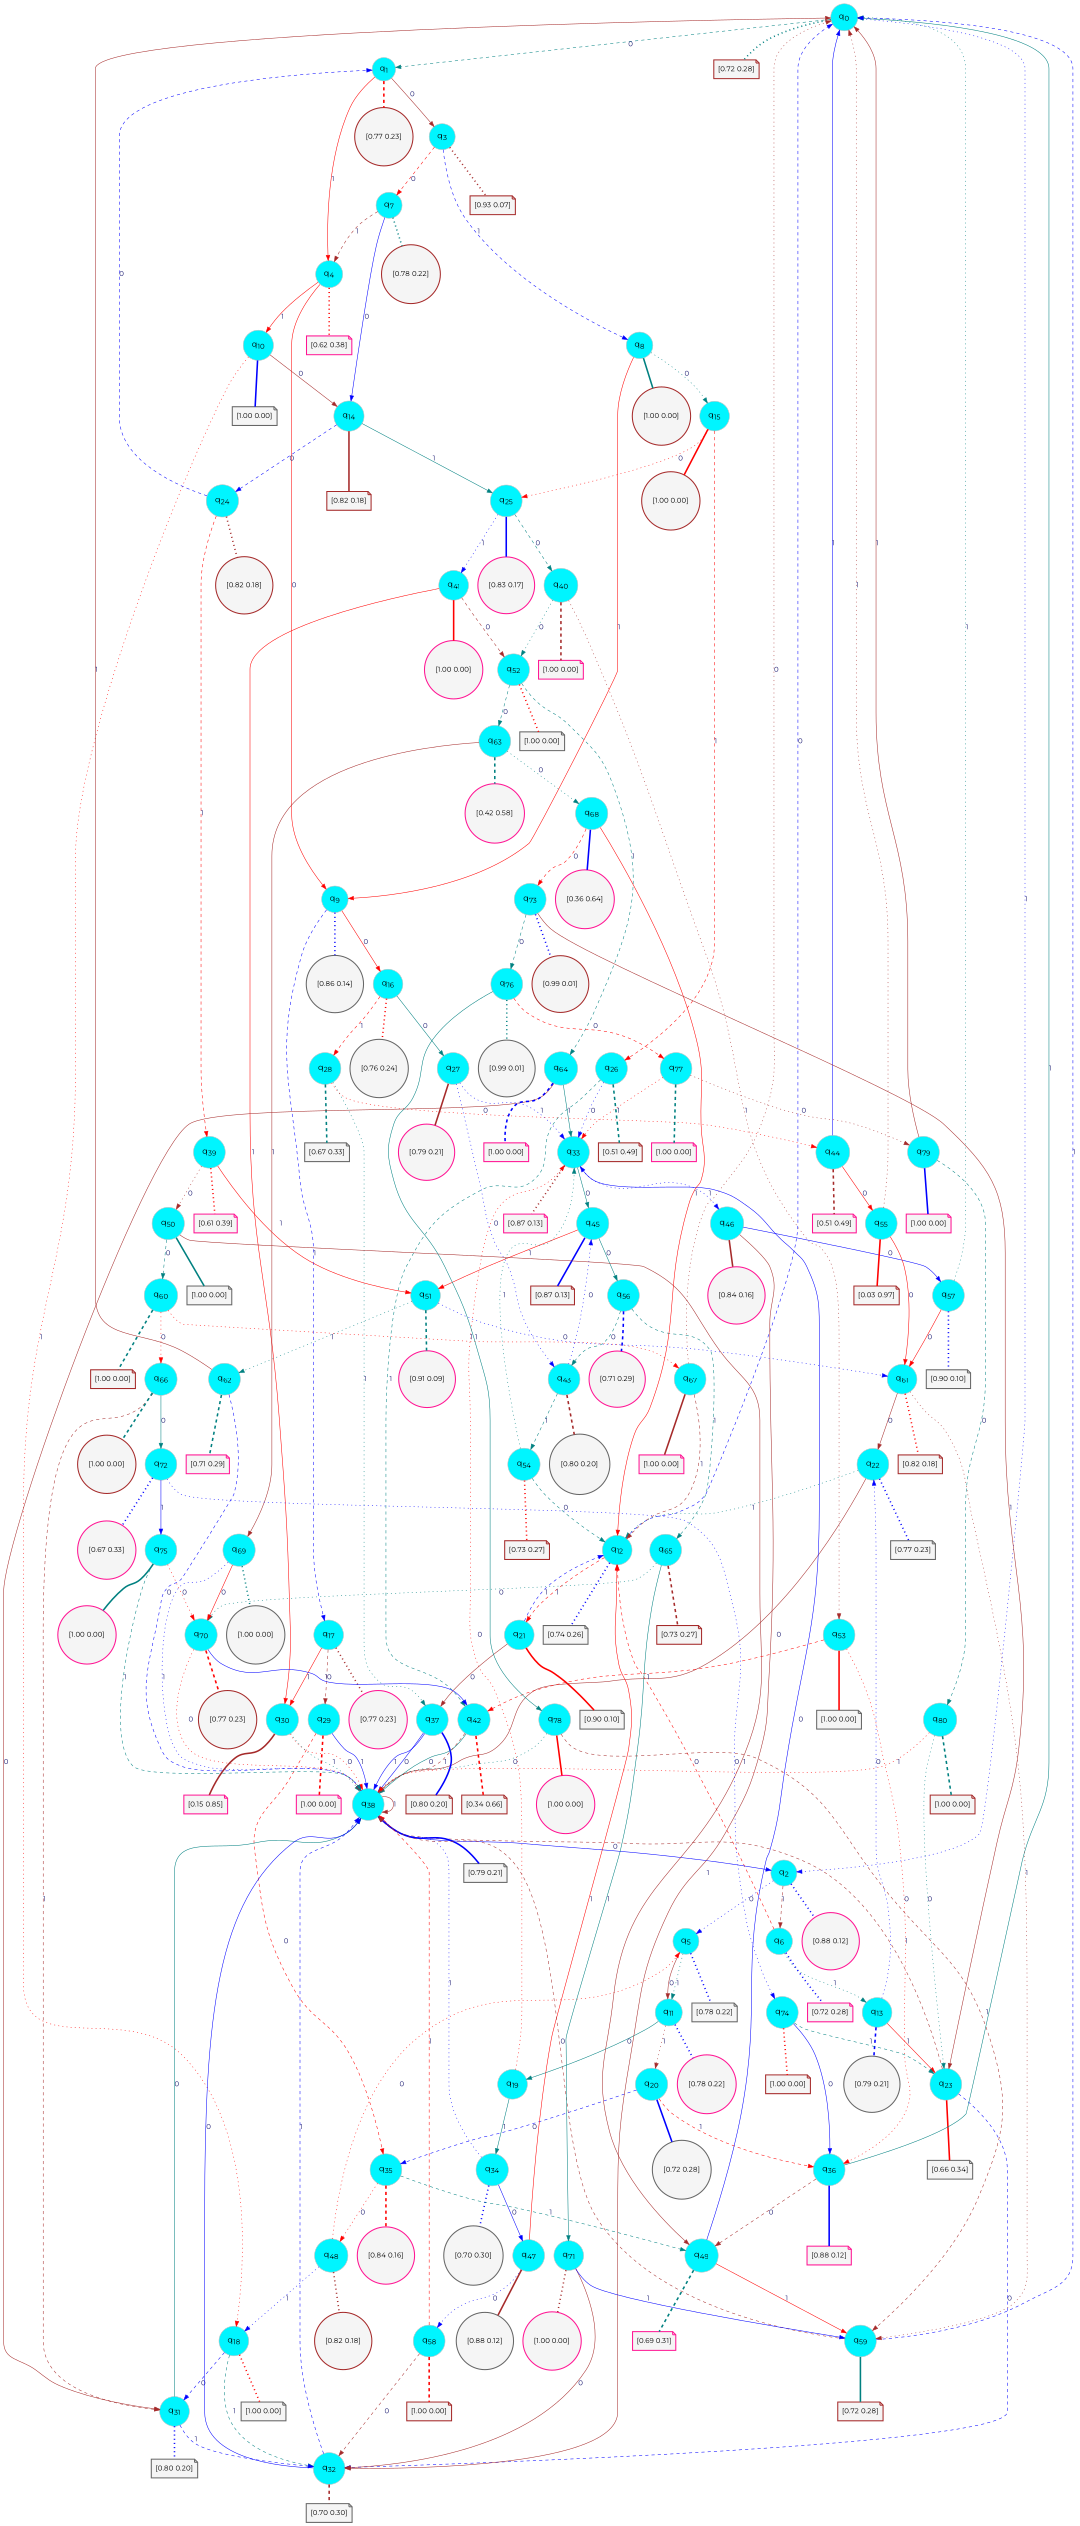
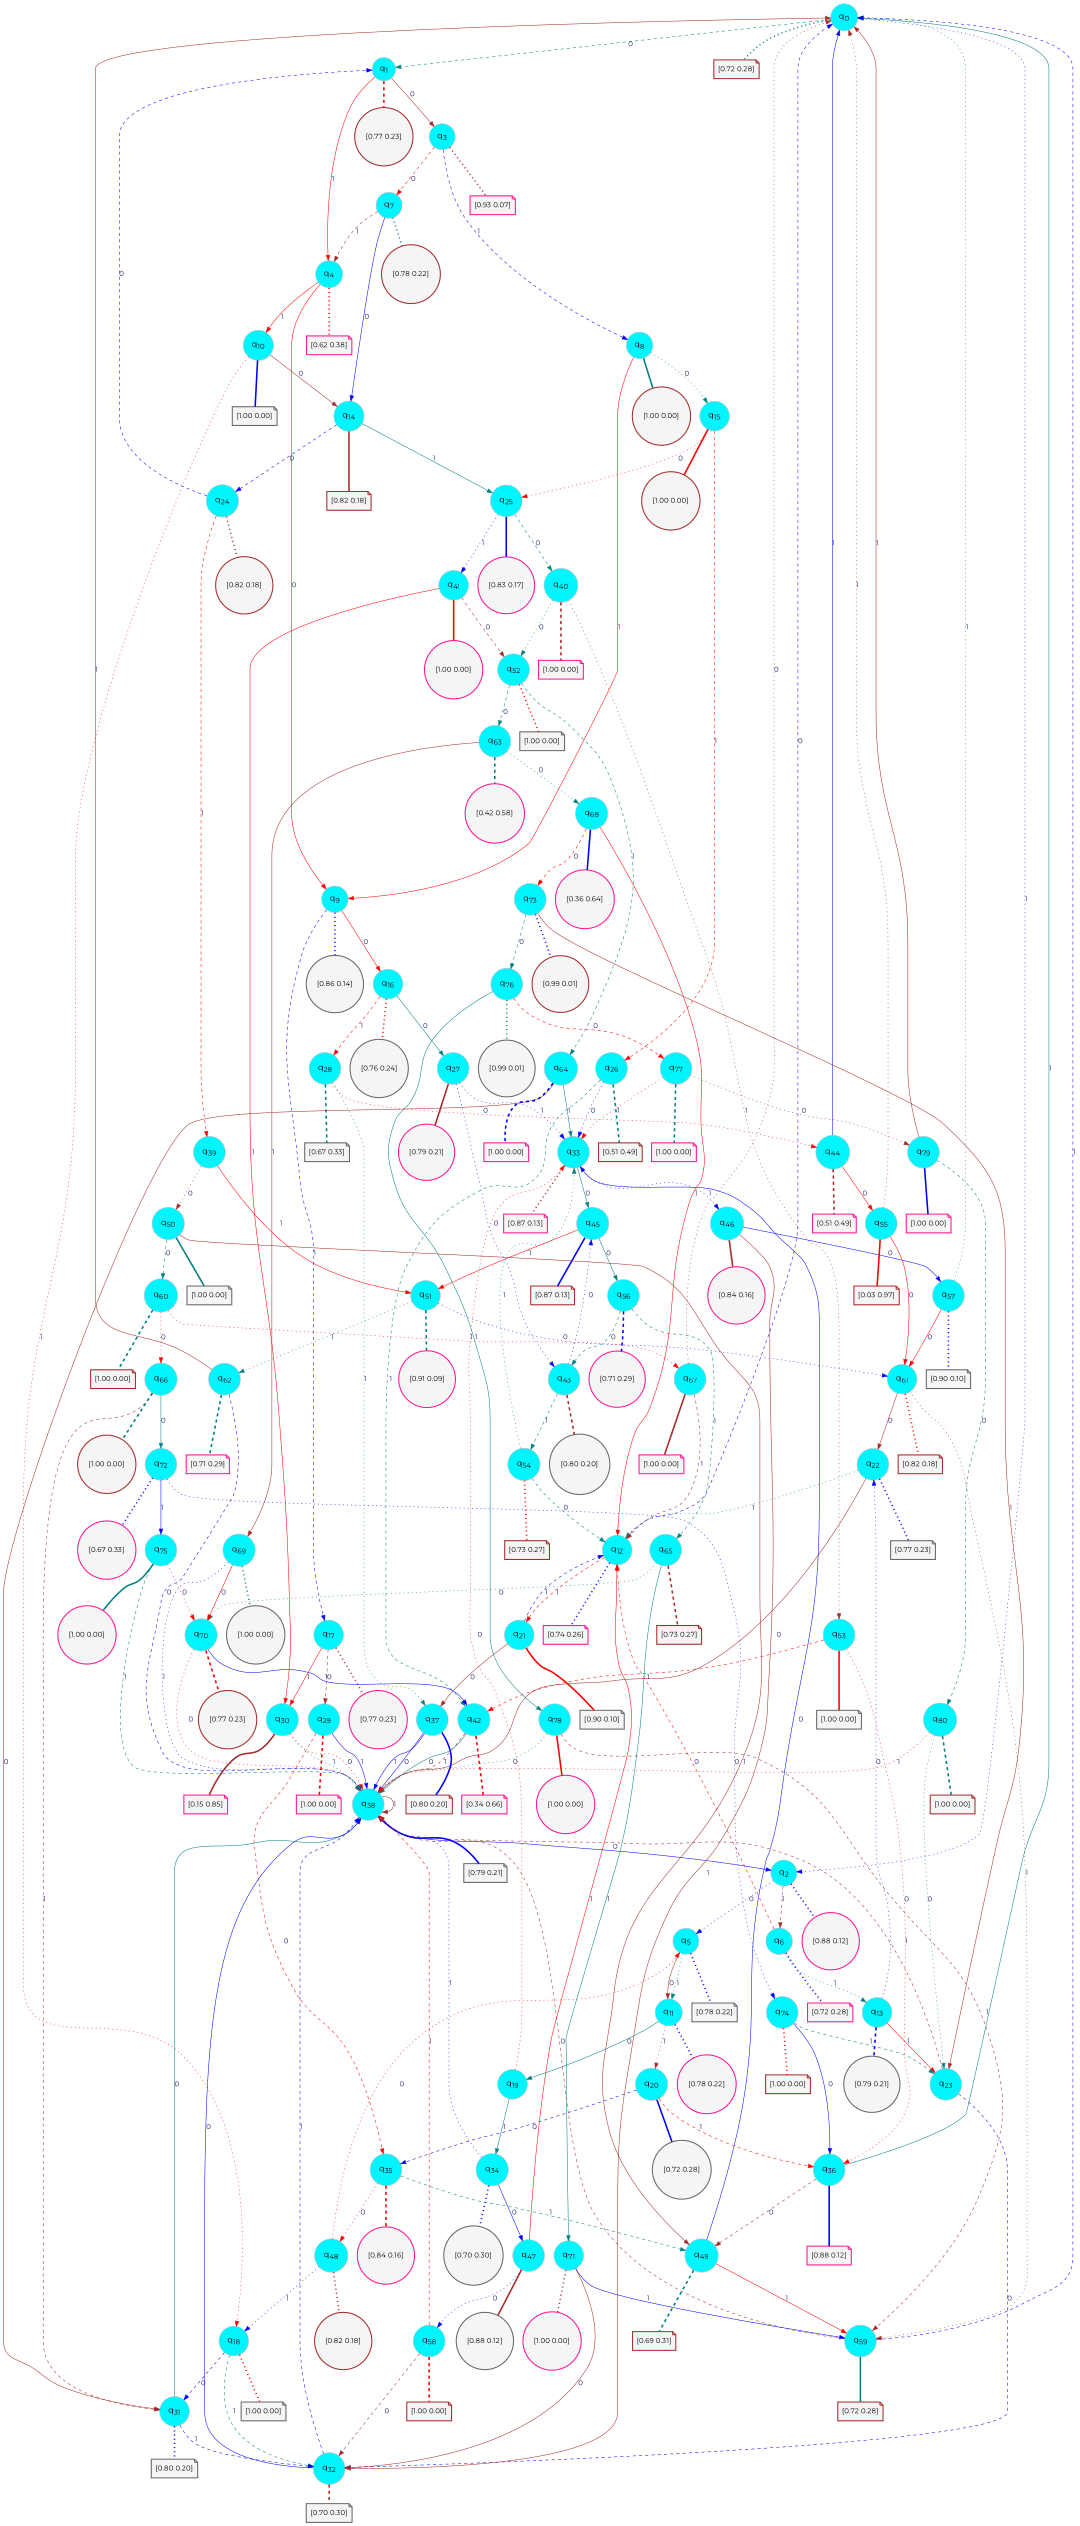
node "[0.93 0.07]": color brown -> deeppink
node "[0.61 0.39]": removed
node "[0.74 0.26]": color gray40 -> deeppink
node "[0.34 0.66]": color brown -> deeppink
node "[0.66 0.34]": removed
node "[0.69 0.31]": color deeppink -> brown
